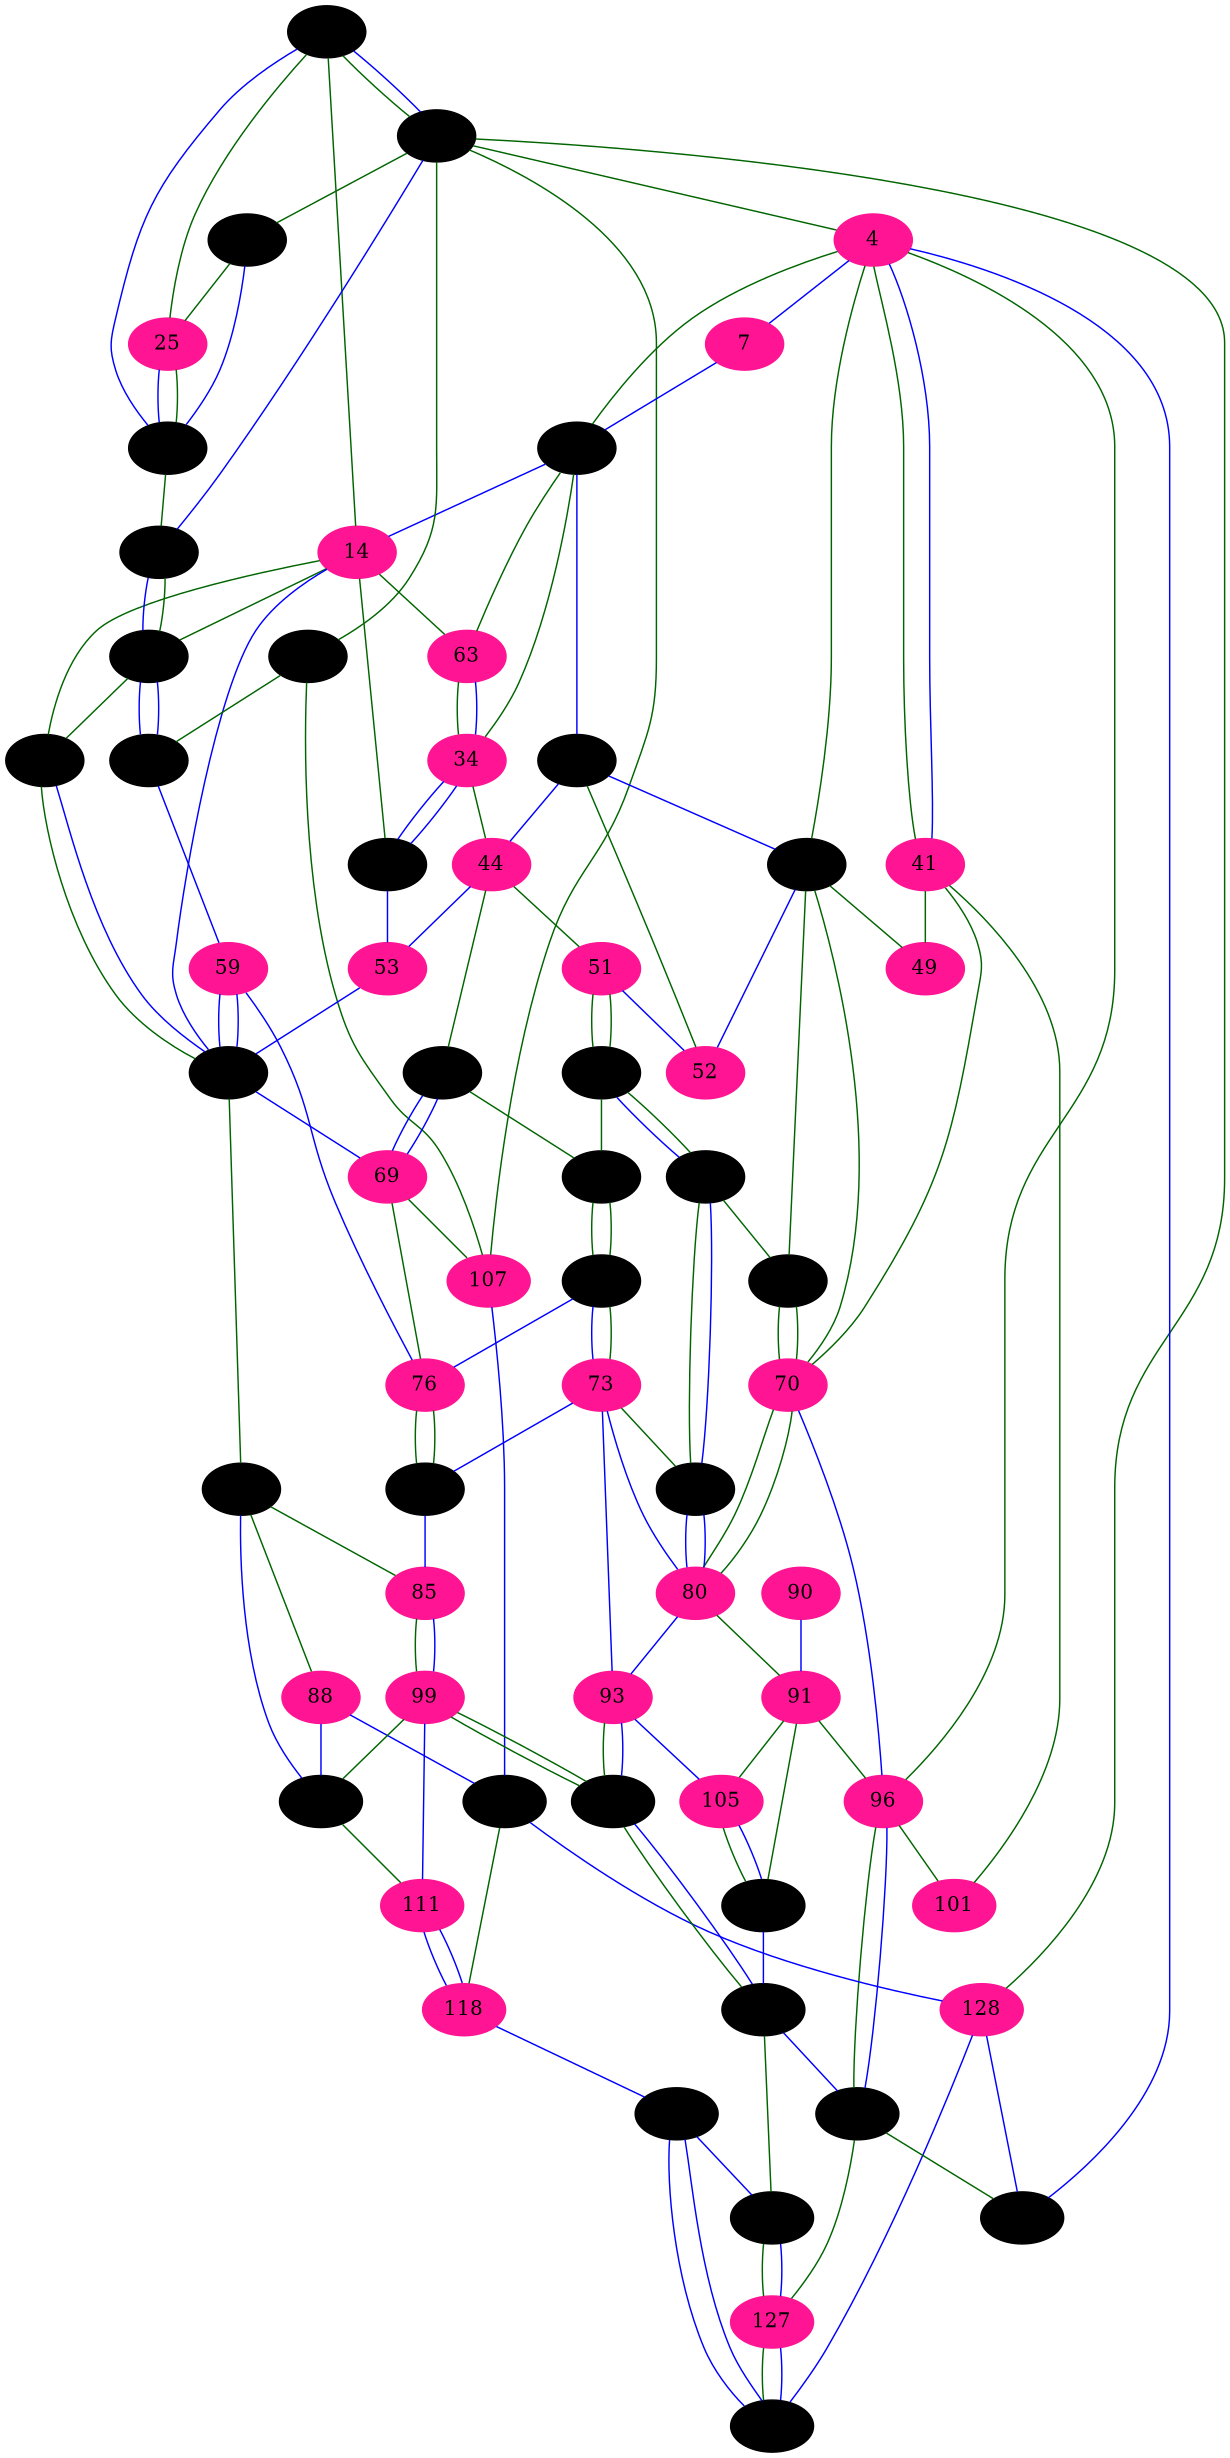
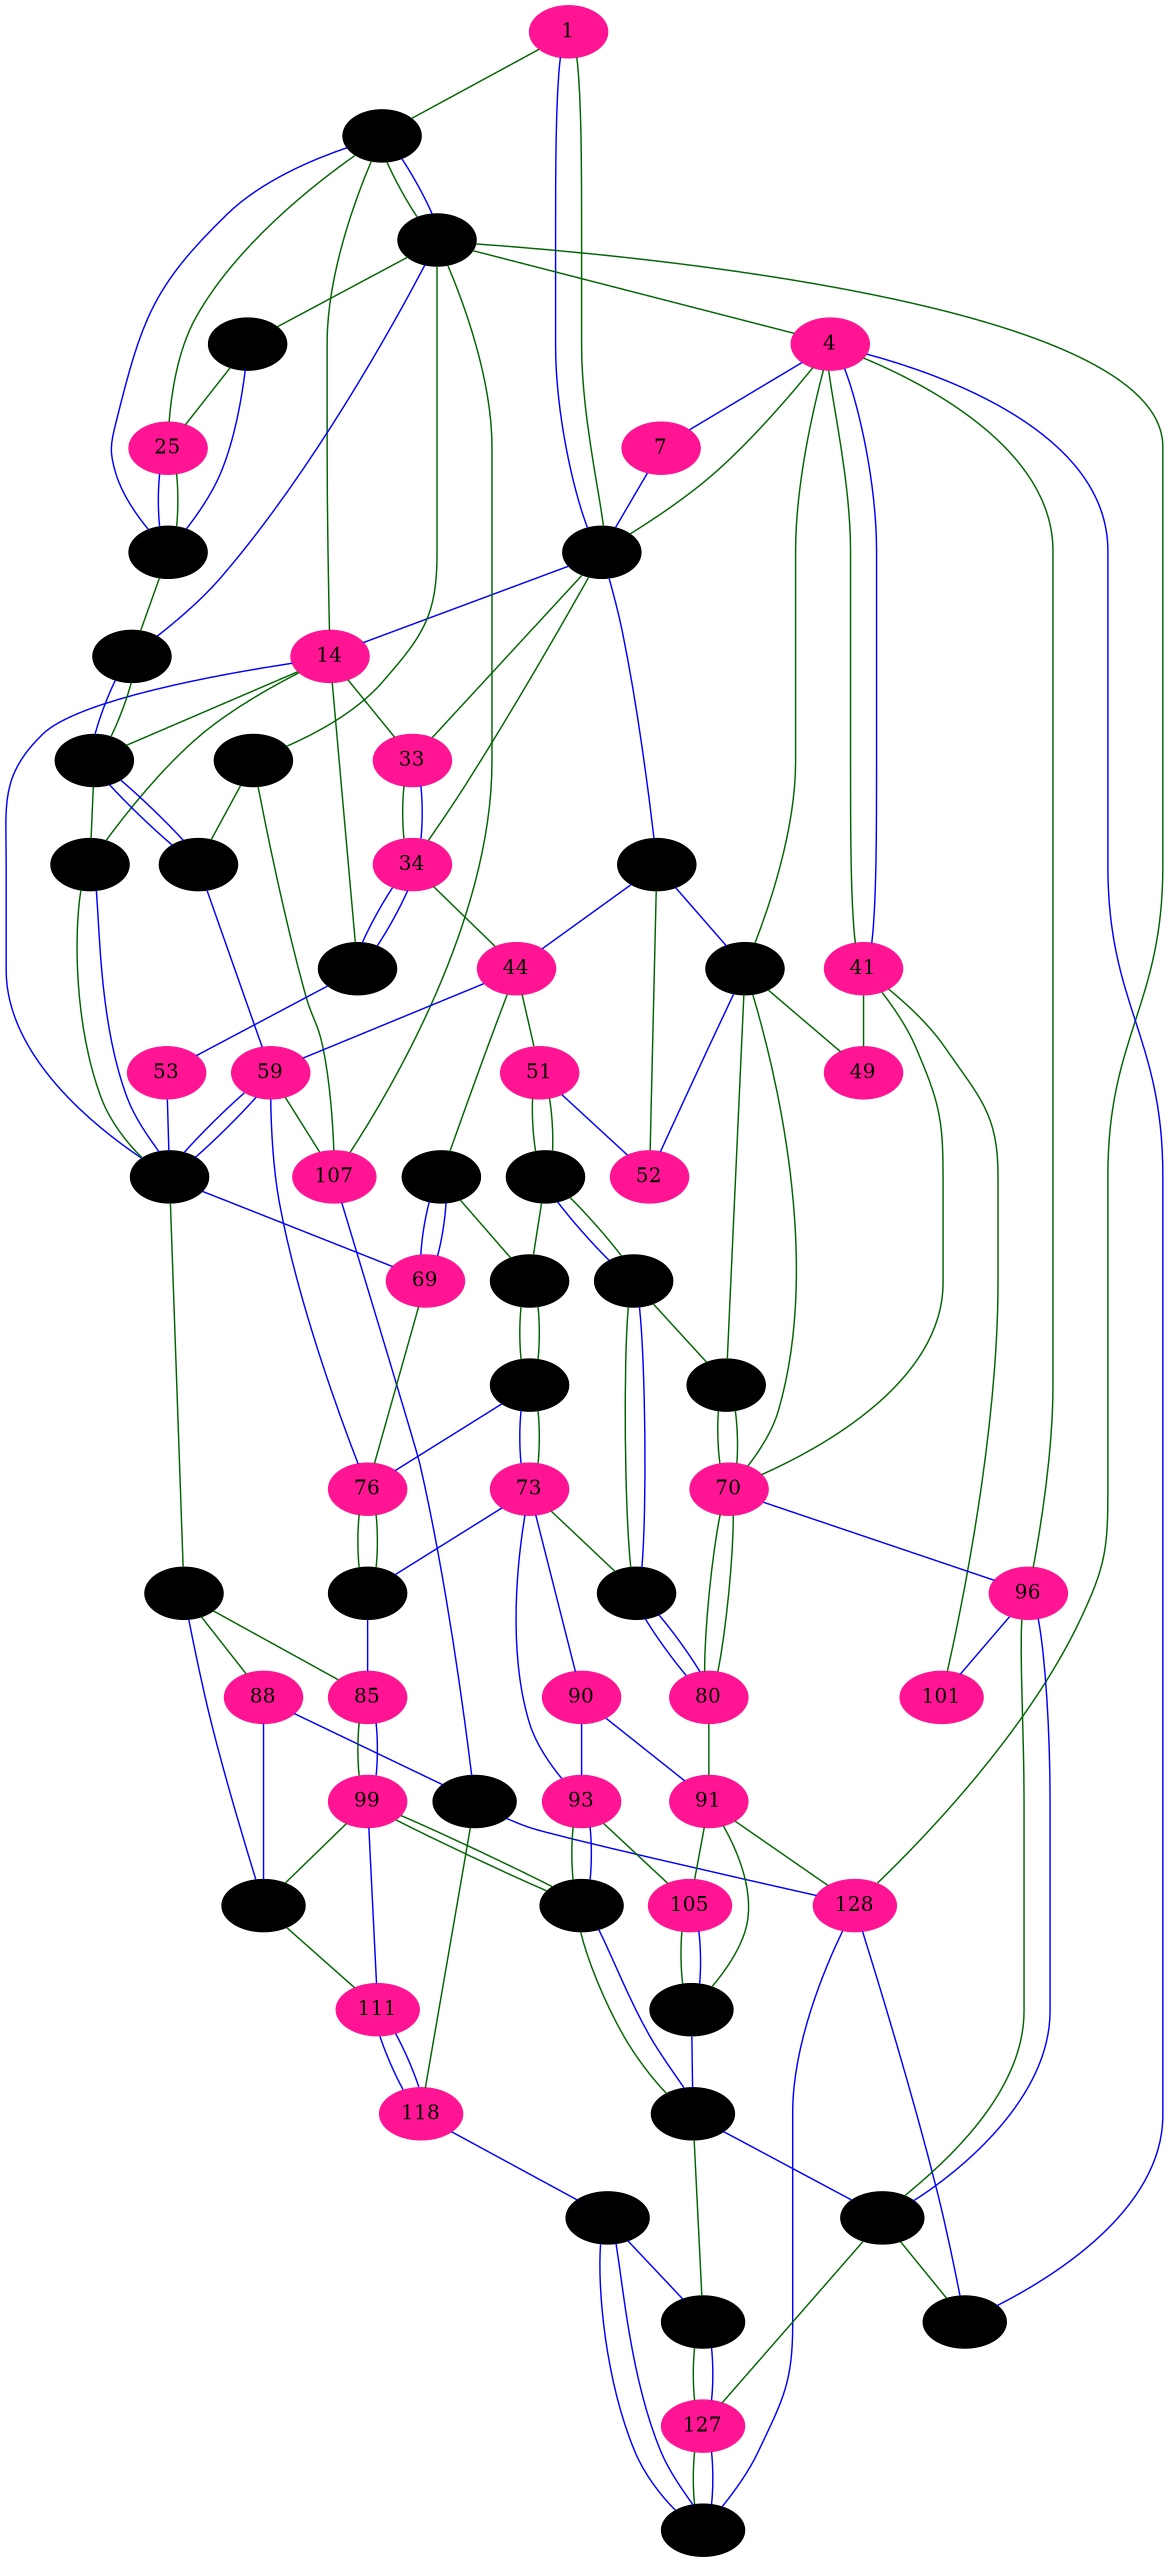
node "1": added
node "63": label "63" -> "33"
edge "44" -- "53": now "44" -- "59"
edge "69" -- "107": now "59" -- "107"
edge "73" -- "80": now "73" -- "90"
edge "80" -- "93": now "90" -- "93"
edge "93" -- "105": color blue -> darkgreen
edge "91" -- "96": now "91" -- "128"
edge "96" -- "101": color darkgreen -> blue
